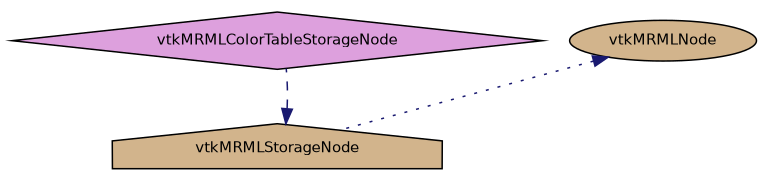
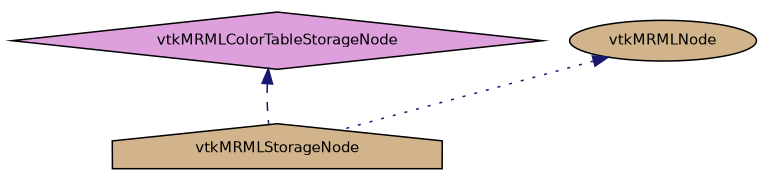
edge "vtkMRMLColorTableStorageNode" -> "vtkMRMLStorageNode": reversed
